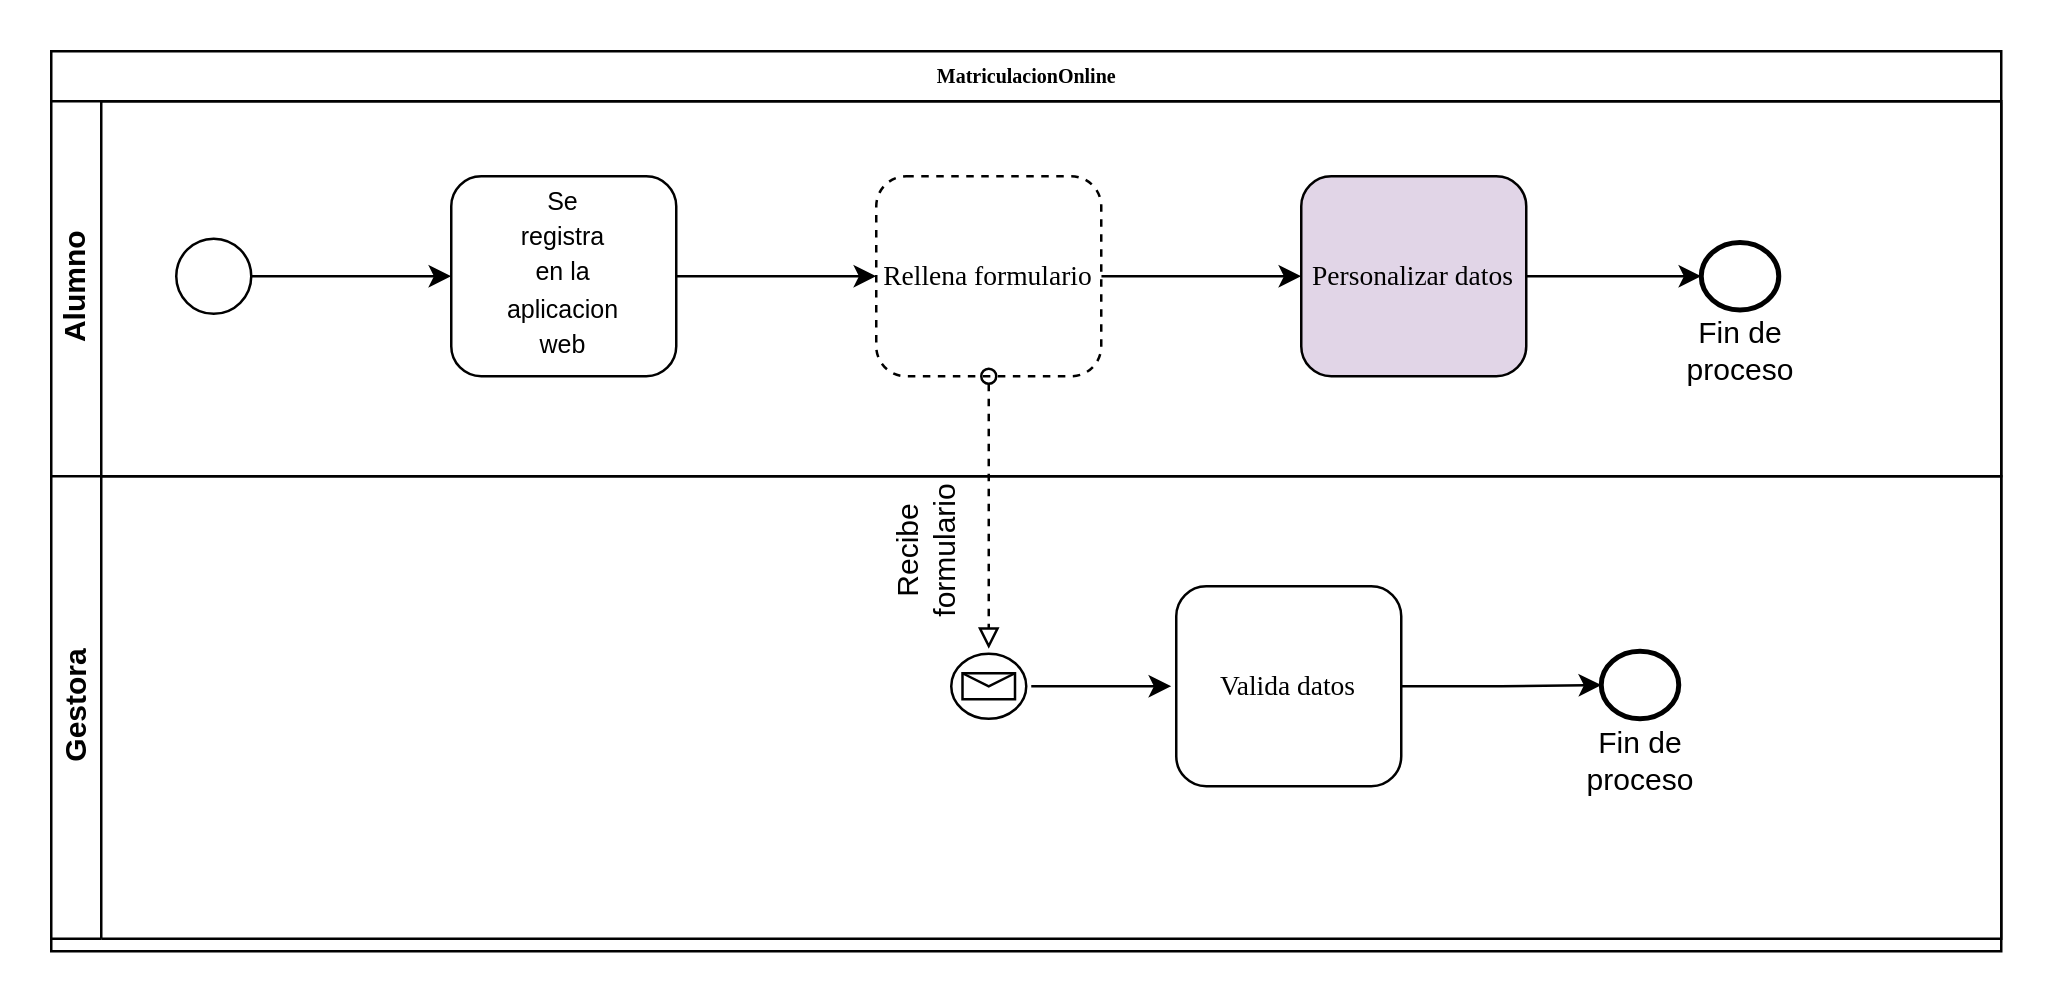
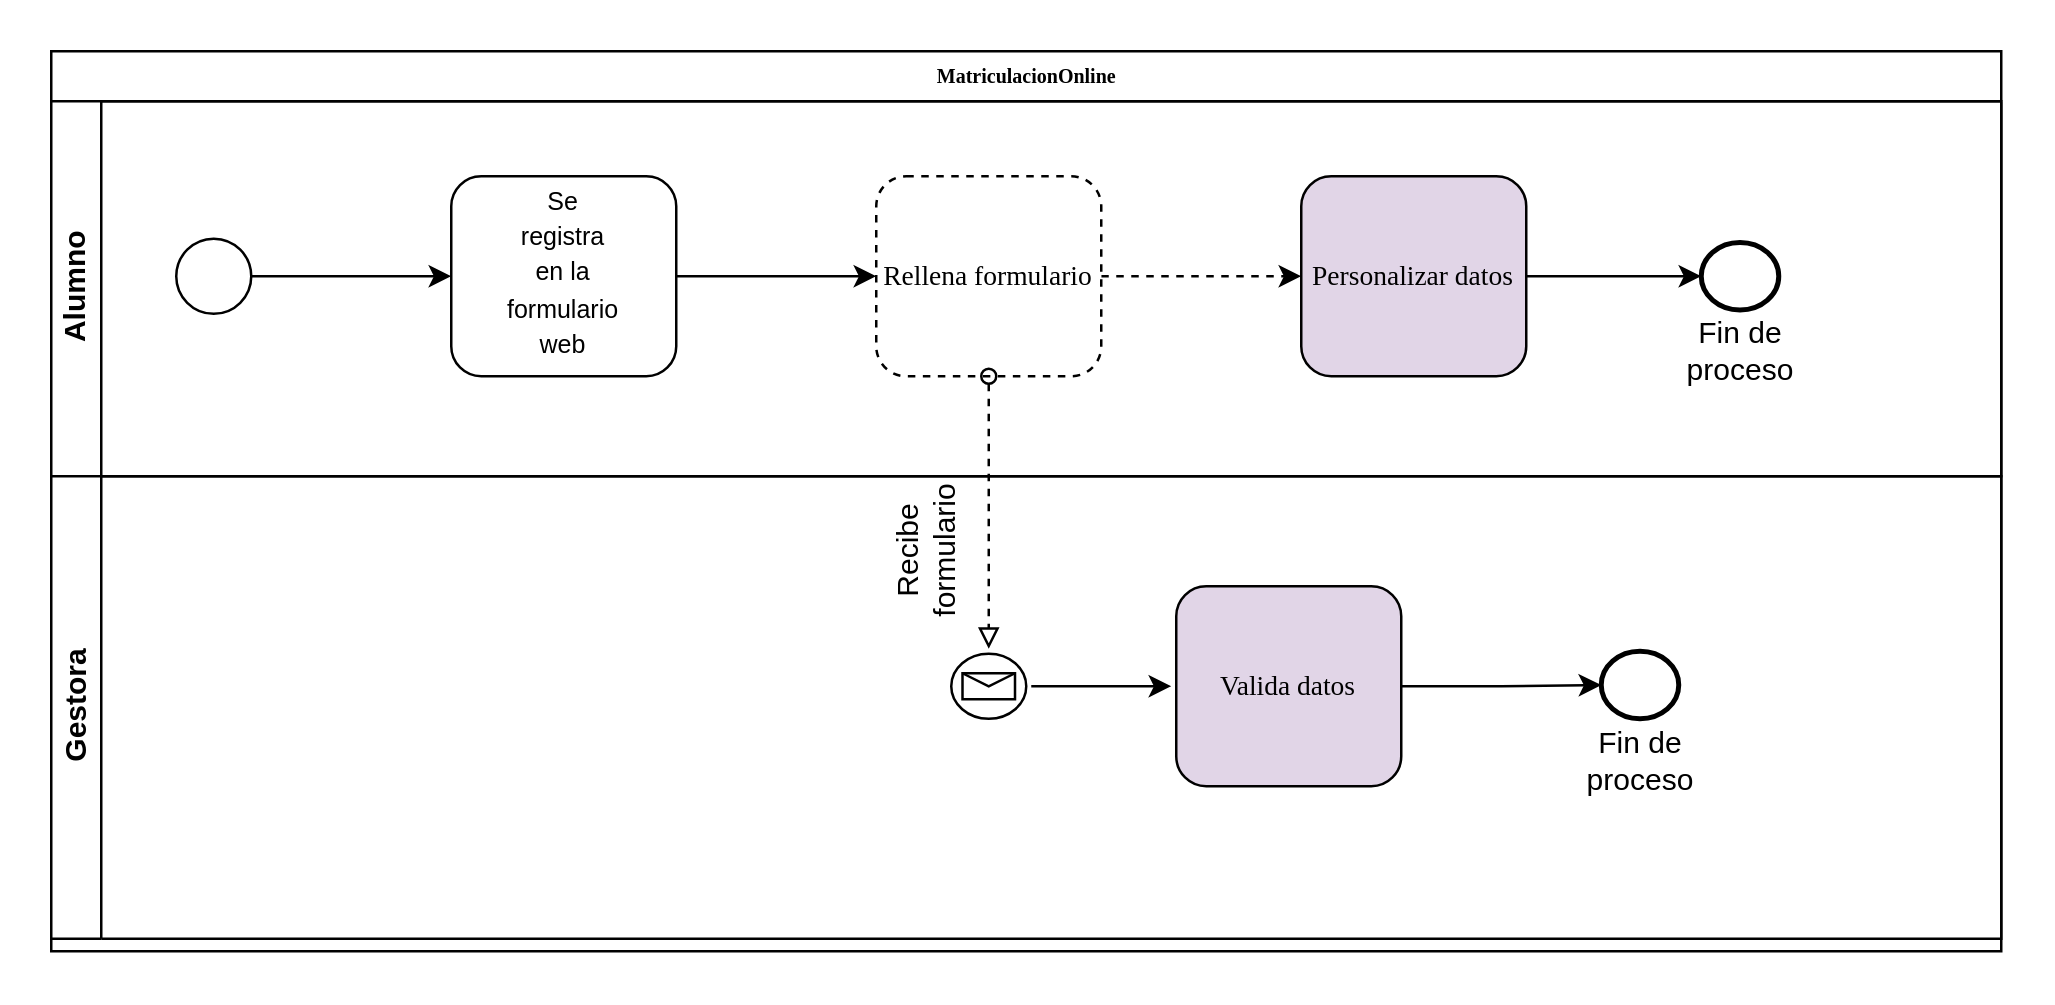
node "Se registra en la aplicacion web": label "Se registra en la aplicacion web" -> "Se registra en la formulario web"
edge "Rellena formulario" -> "Personalizar datos": style solid -> dashed
node "Valida datos": fillcolor #ffffff -> #e1d5e7
